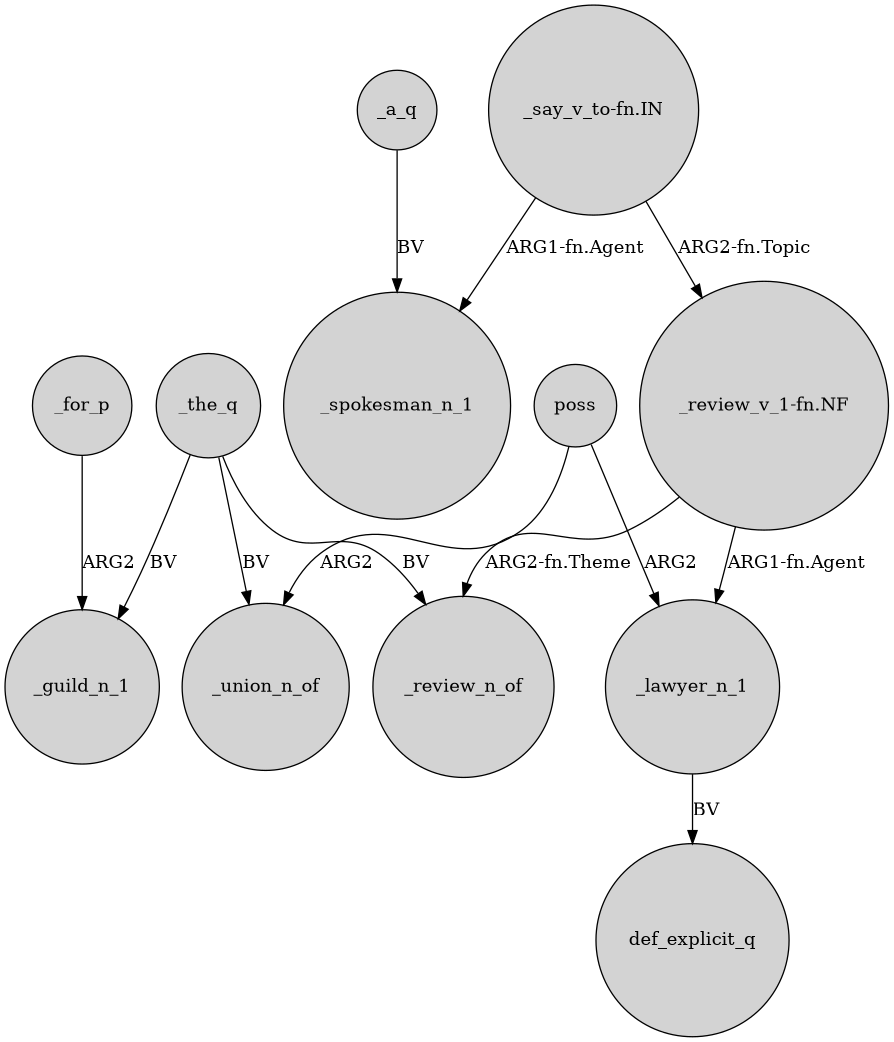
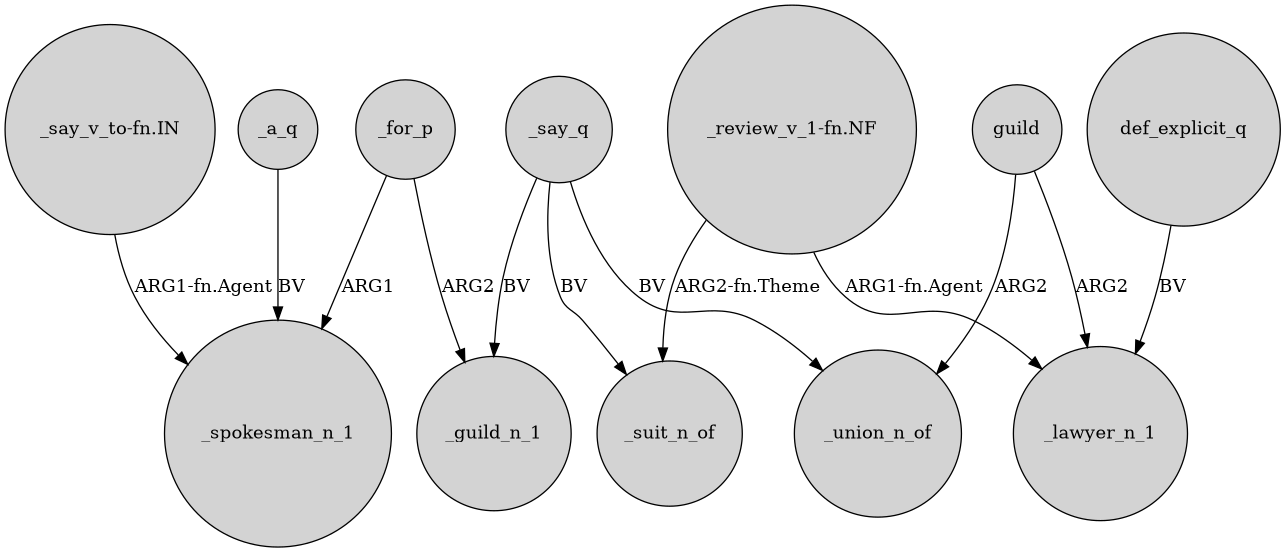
edge "_say_v_to-fn.IN" -> "_review_v_1-fn.NF": removed, label "ARG2-fn.Topic"
edge "_for_p" -> "_spokesman_n_1": added, label "ARG1"
node "_the_q": label "_the_q" -> "_say_q"
node "poss": label "poss" -> "guild"
node "_review_n_of": label "_review_n_of" -> "_suit_n_of"
edge "_lawyer_n_1" -> "def_explicit_q": reversed
